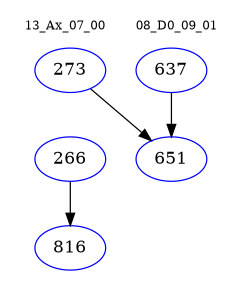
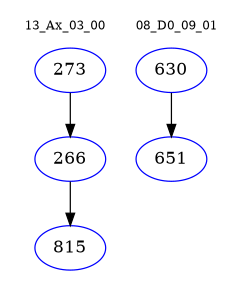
cluster "13_Ax_07_00": label "13_Ax_07_00" -> "13_Ax_03_00"
node "637": label "637" -> "630"
edge "273" -> "651": now "273" -> "266"
node "816": label "816" -> "815"
